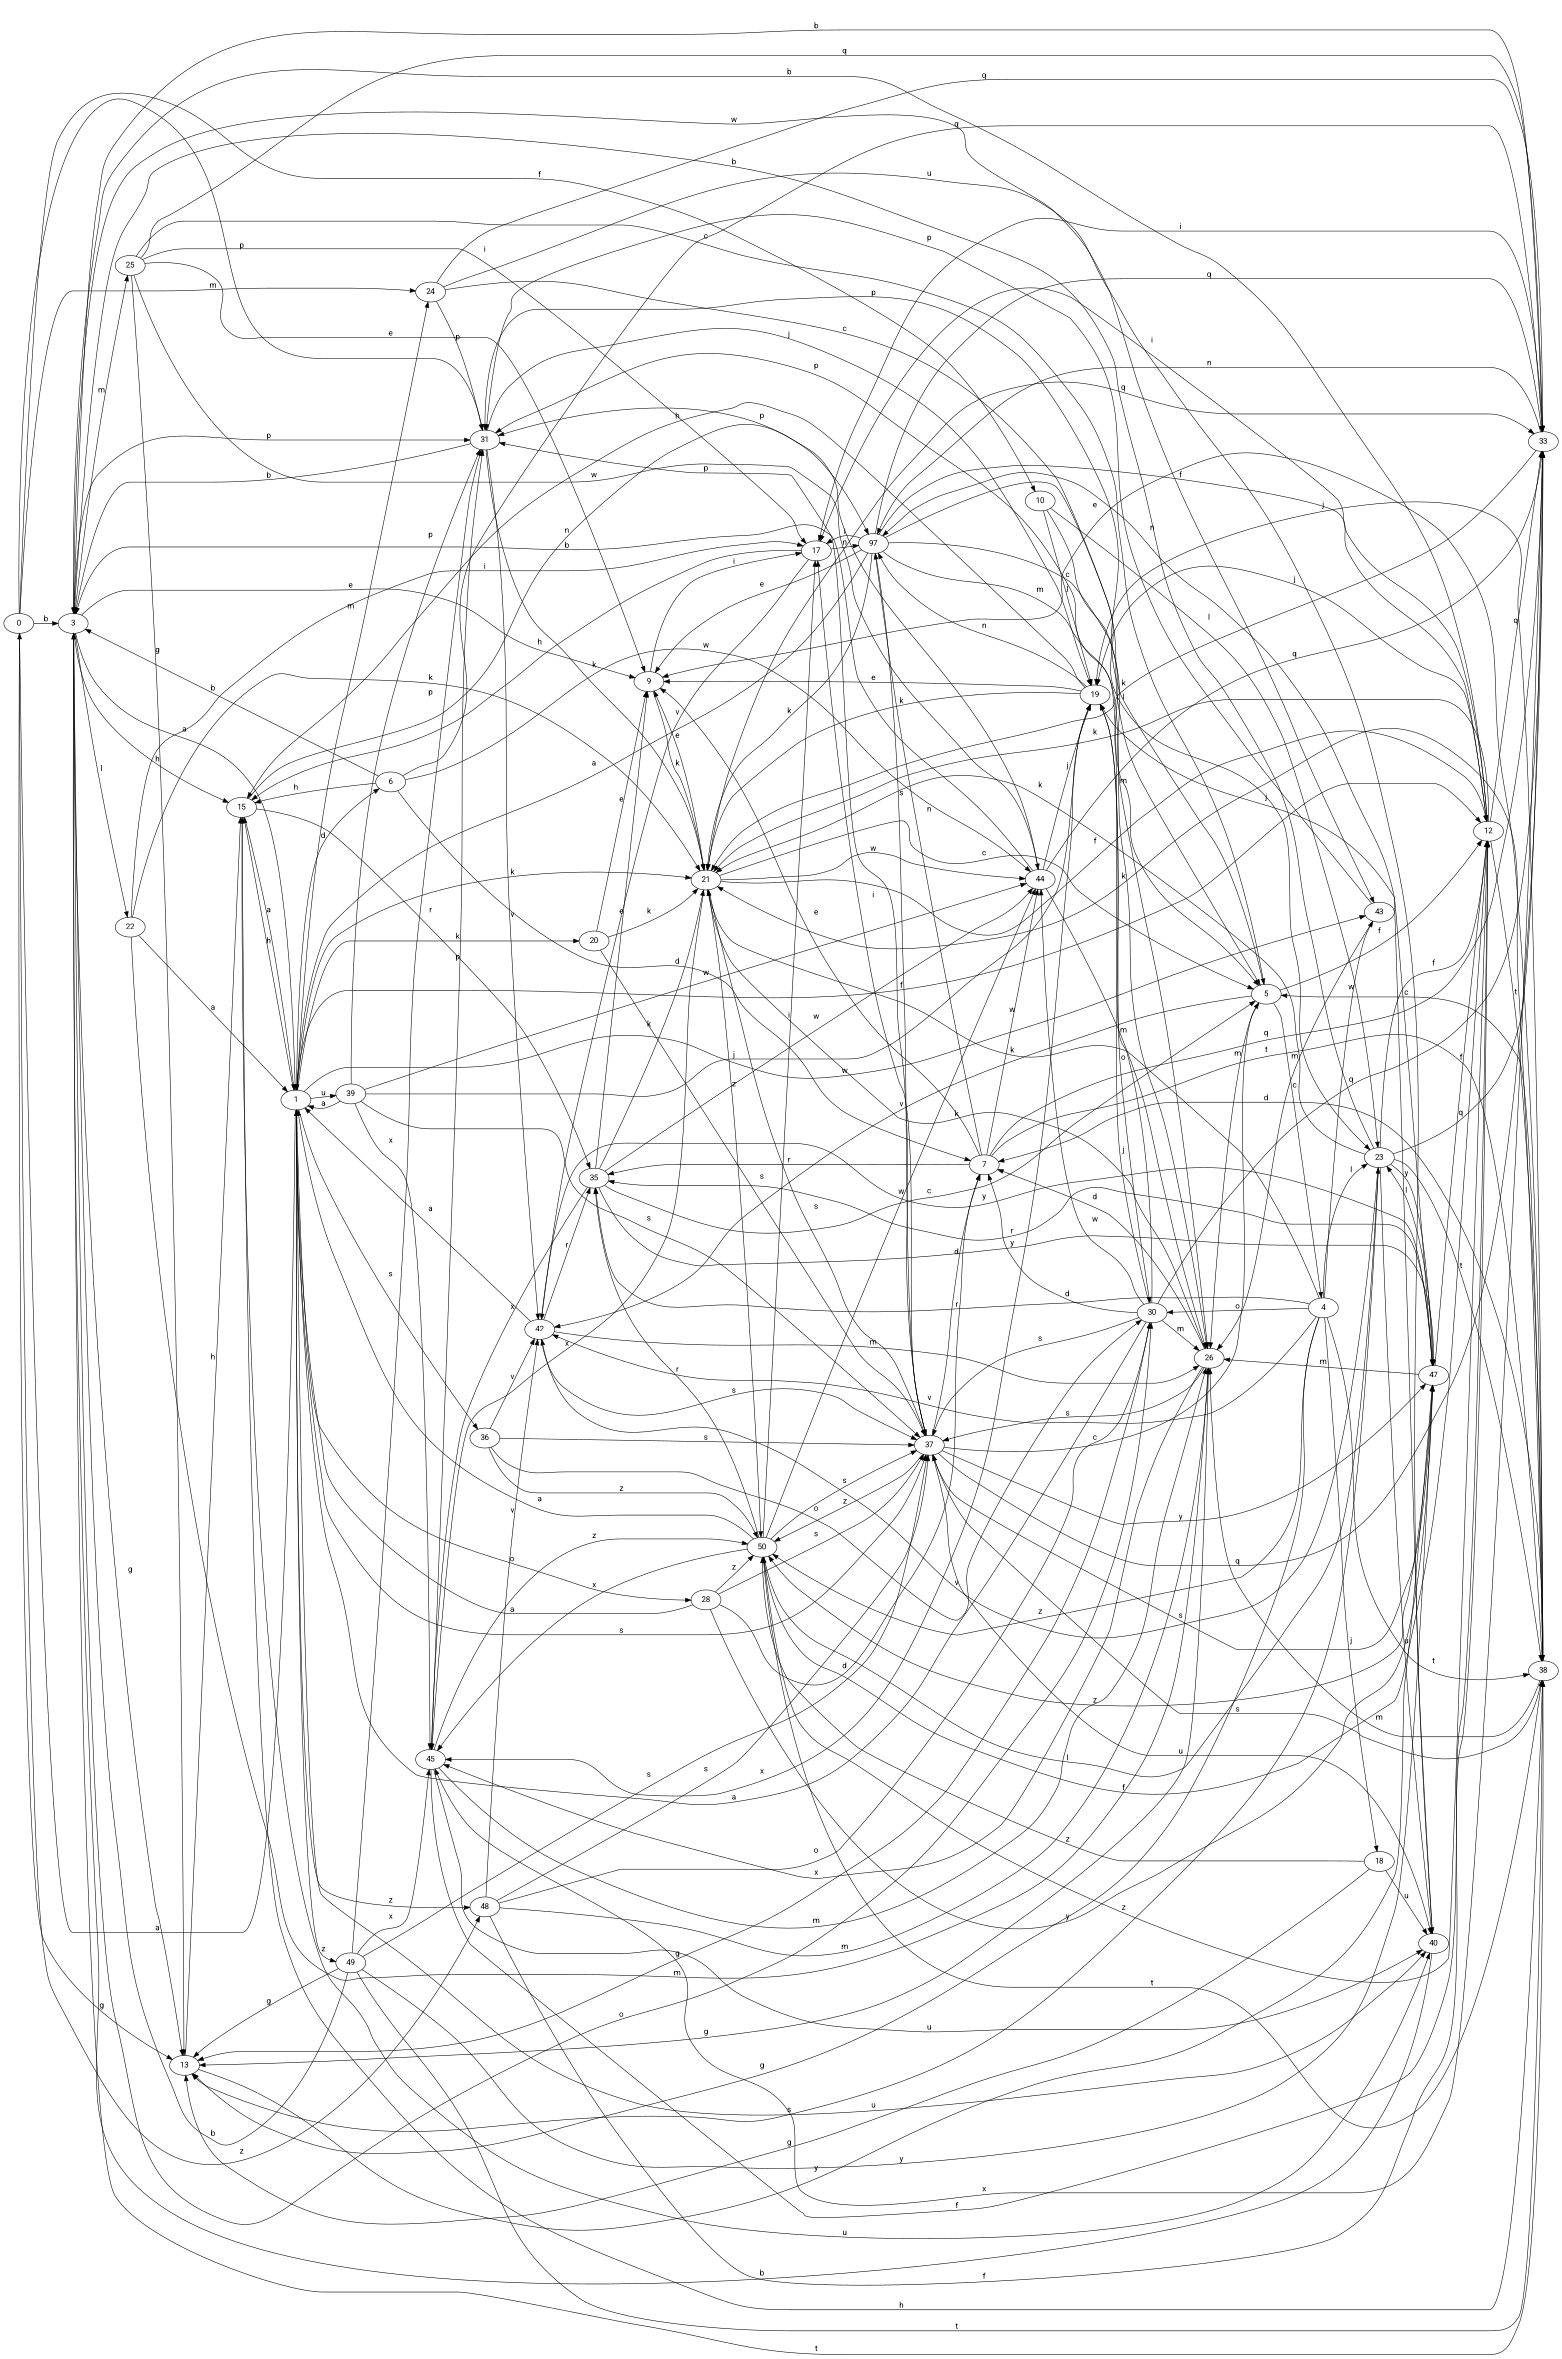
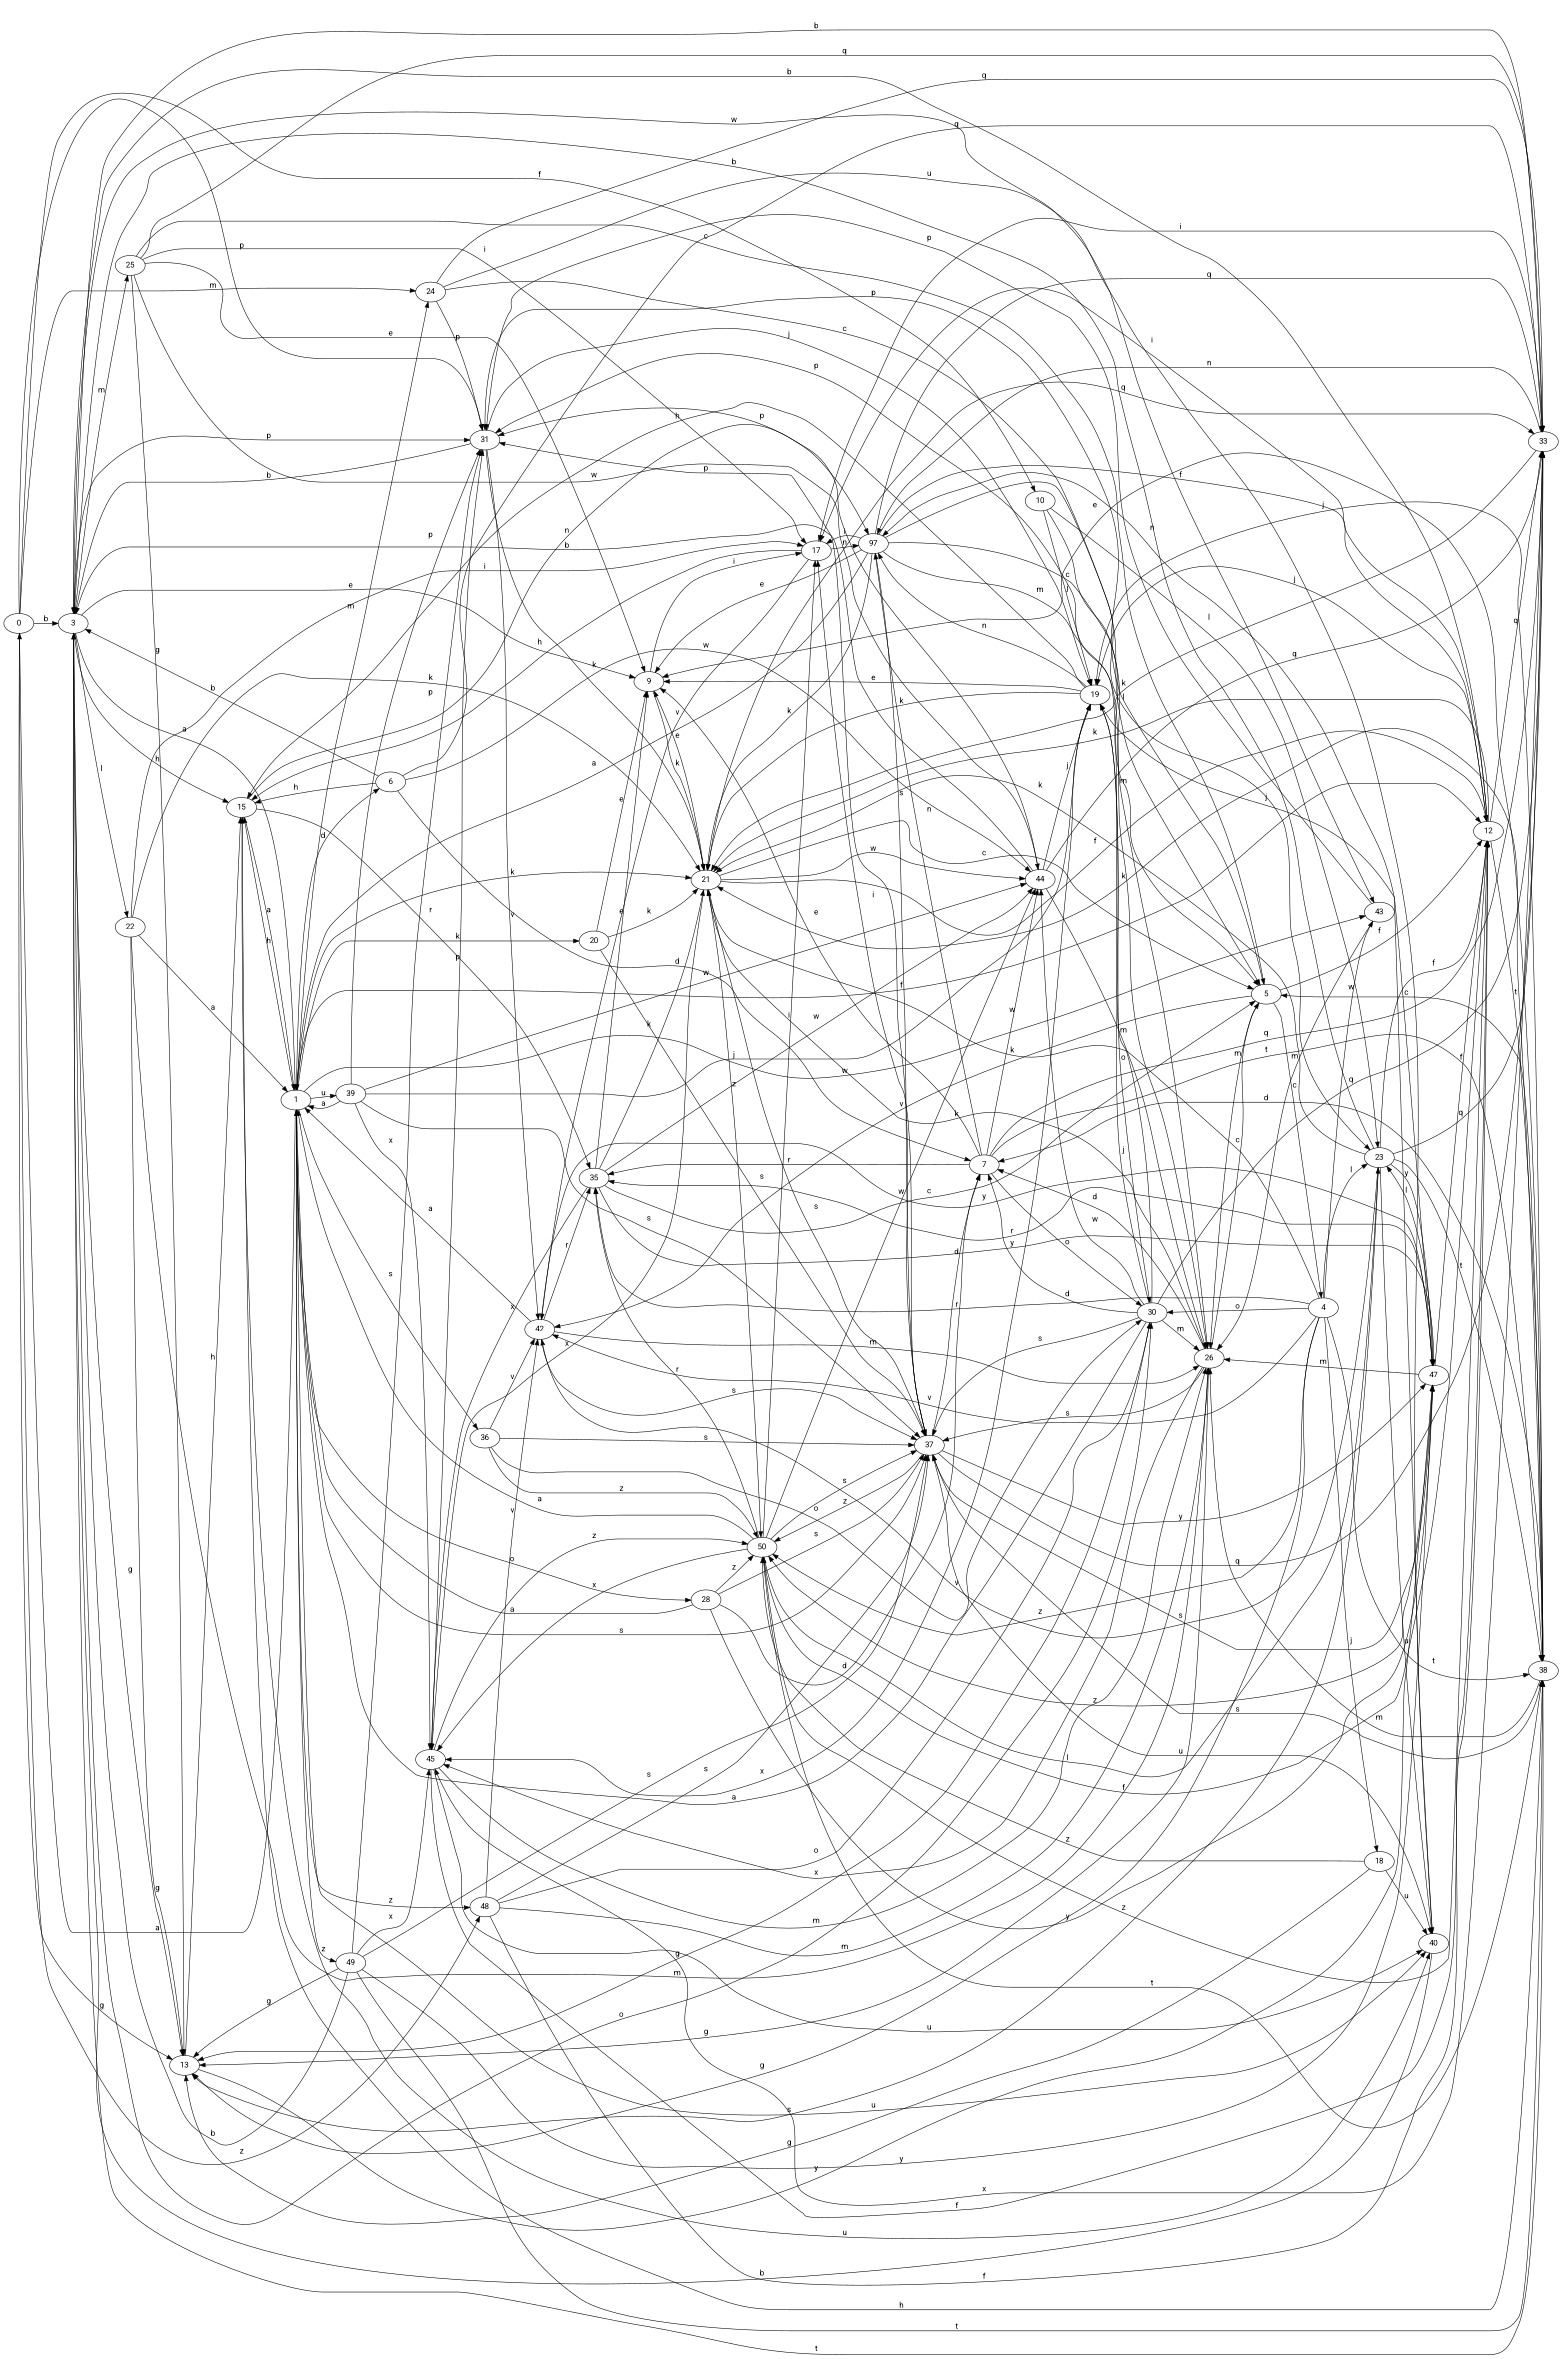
edge "7" -> "30": added, label "o"
edge "37" -> "5": now "26" -> "5"
edge "22" -> "13": added, label "g"
